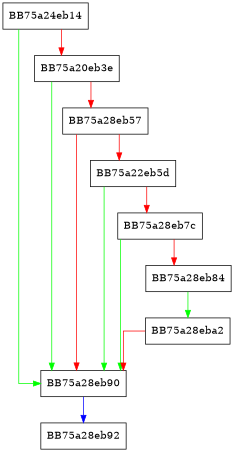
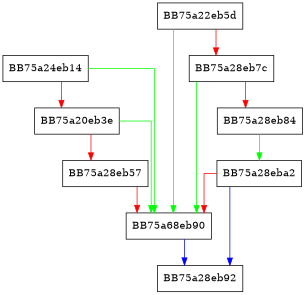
edge "BB75a28eb57" -> "BB75a22eb5d": removed
edge "BB75a28eba2" -> "BB75a28eb92": added
node "BB75a28eb90": label "BB75a28eb90" -> "BB75a68eb90"
